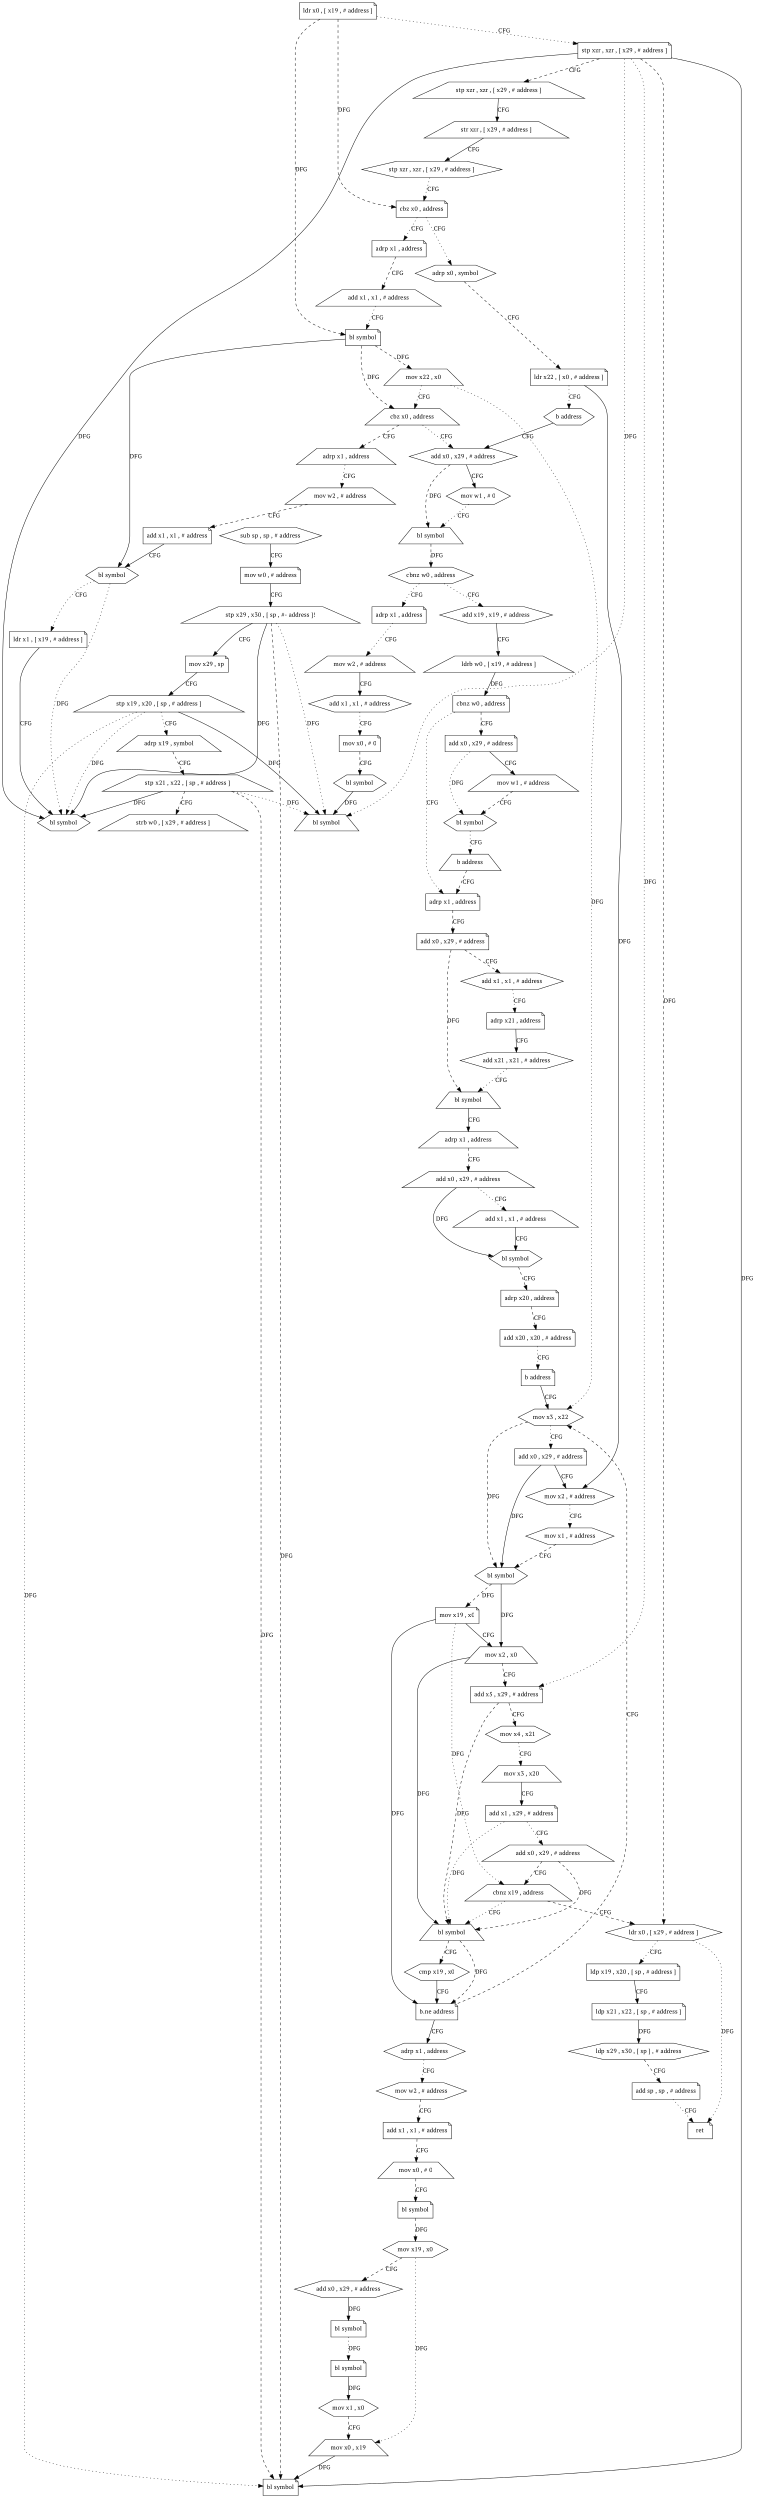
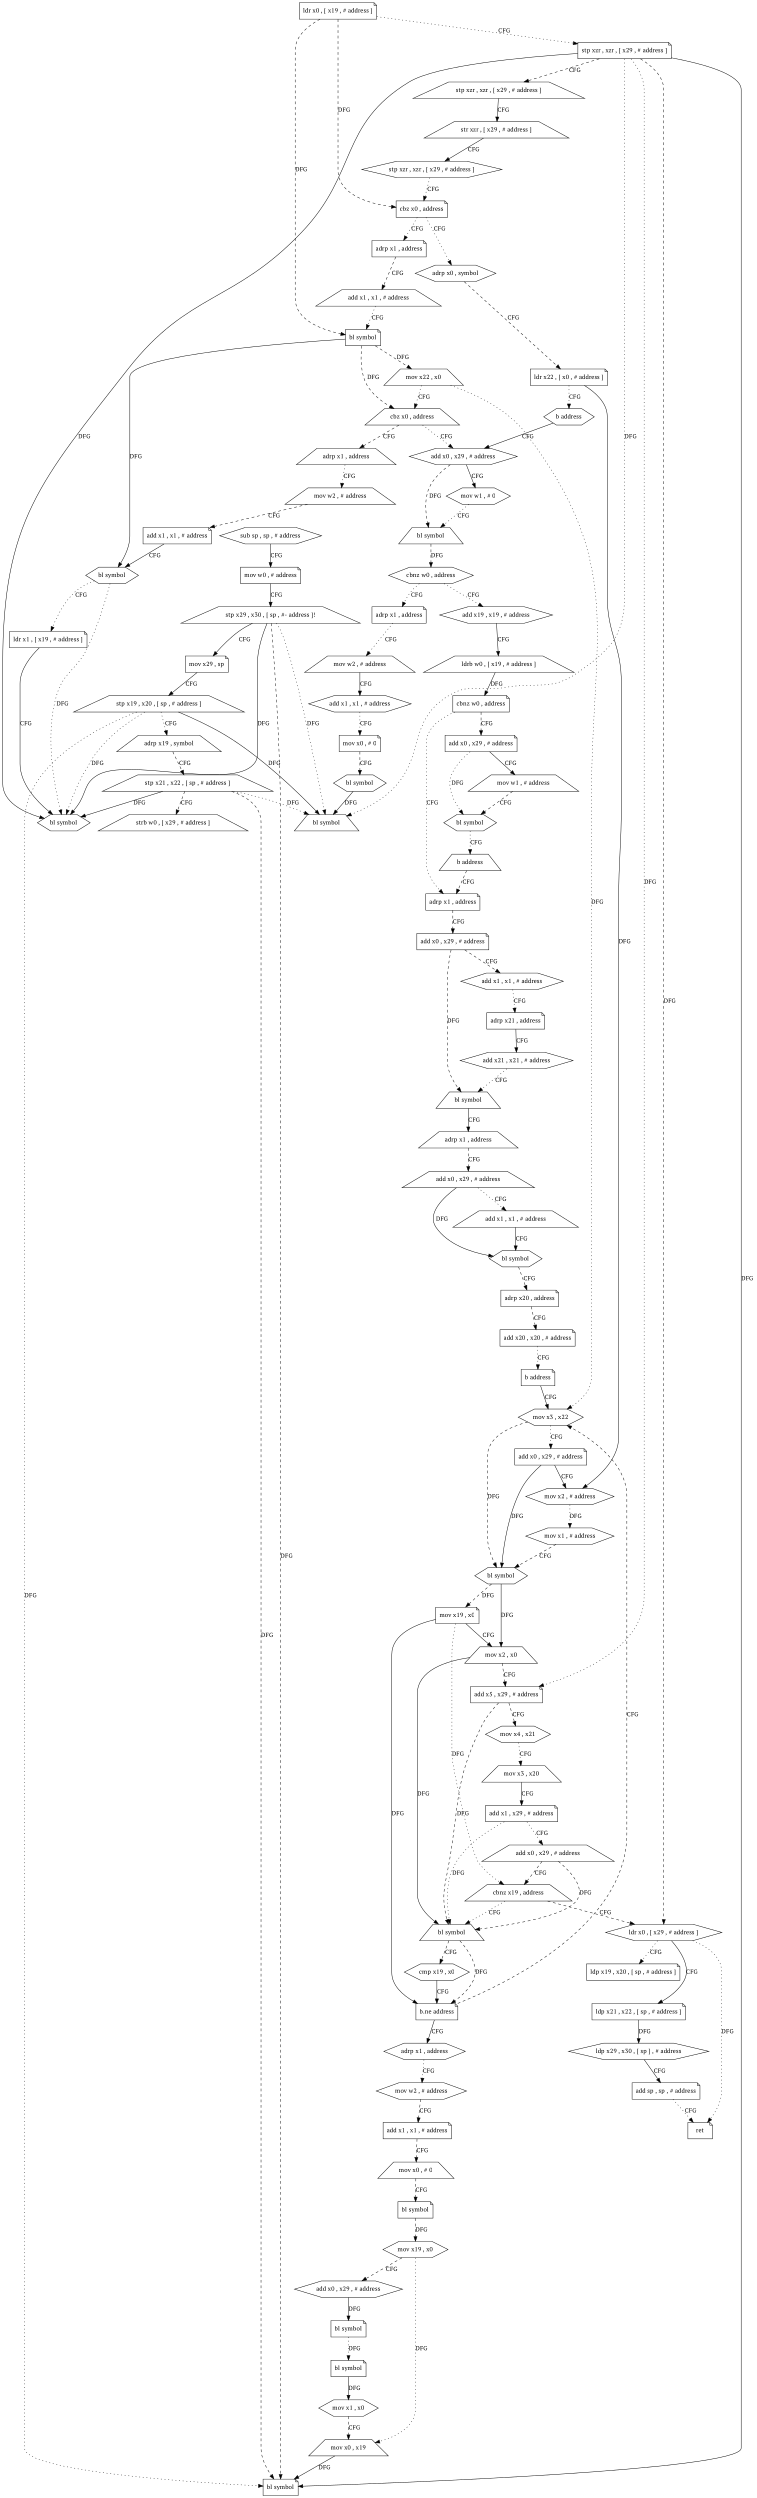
edge "mov x2 , # address" -> "mov x1 , # address": label "CFG" -> "DFG"
edge "ldp x19 , x20 , [ sp , # address ]" -> "ldp x21 , x22 , [ sp , # address ]": now "ldr x0 , [ x29 , # address ]" -> "ldp x21 , x22 , [ sp , # address ]"
edge "ldp x29 , x30 , [ sp ] , # address" -> "add sp , sp , # address": style dashed -> solid
